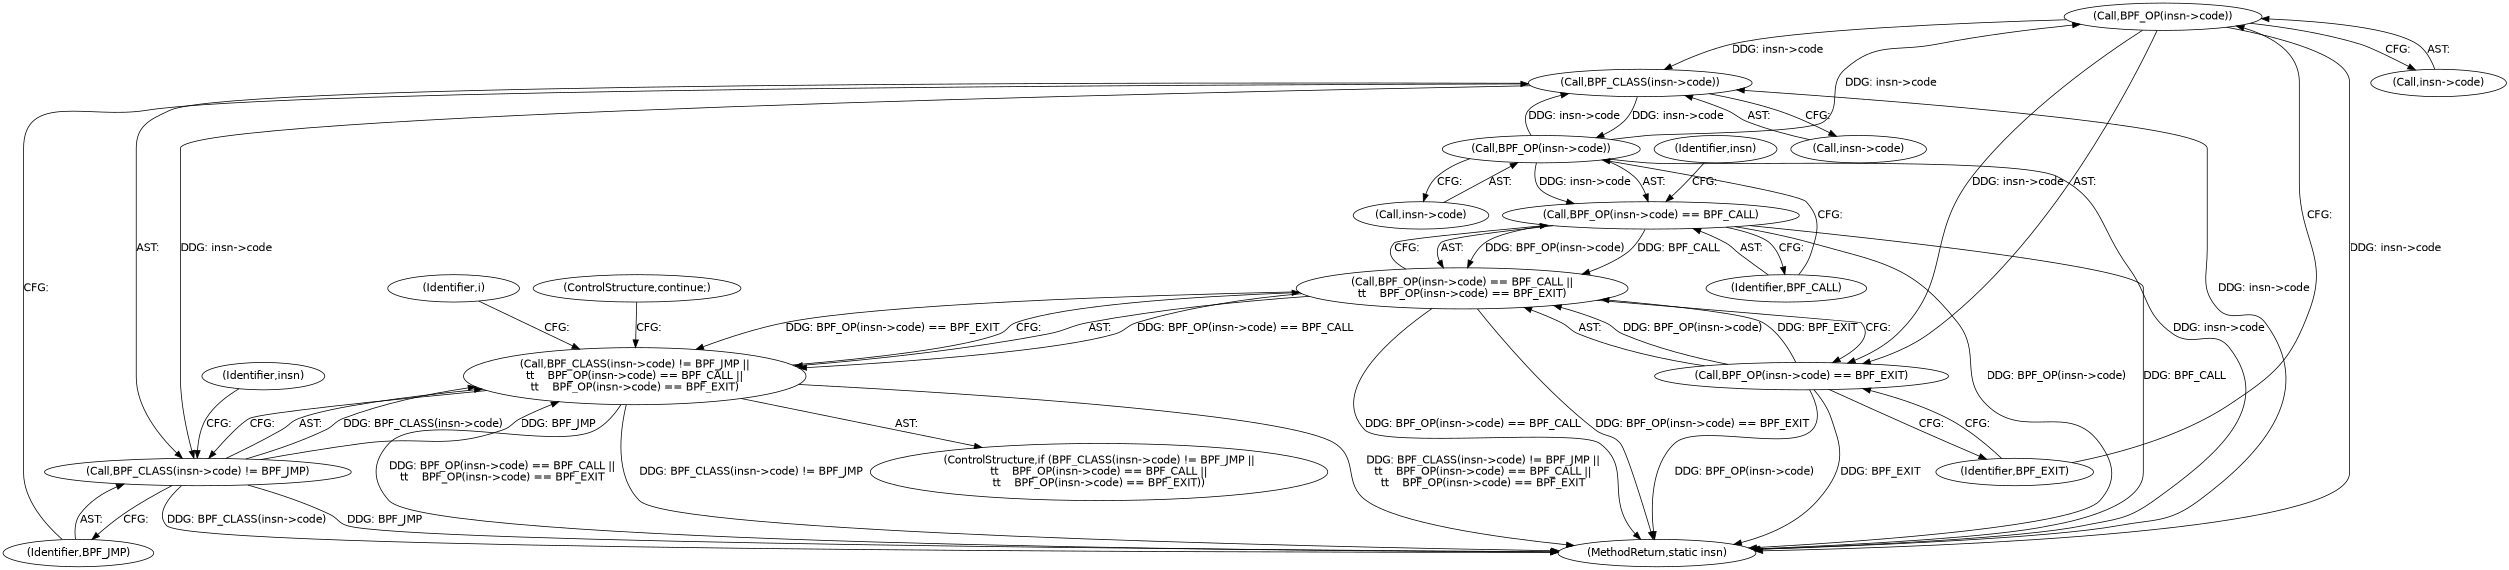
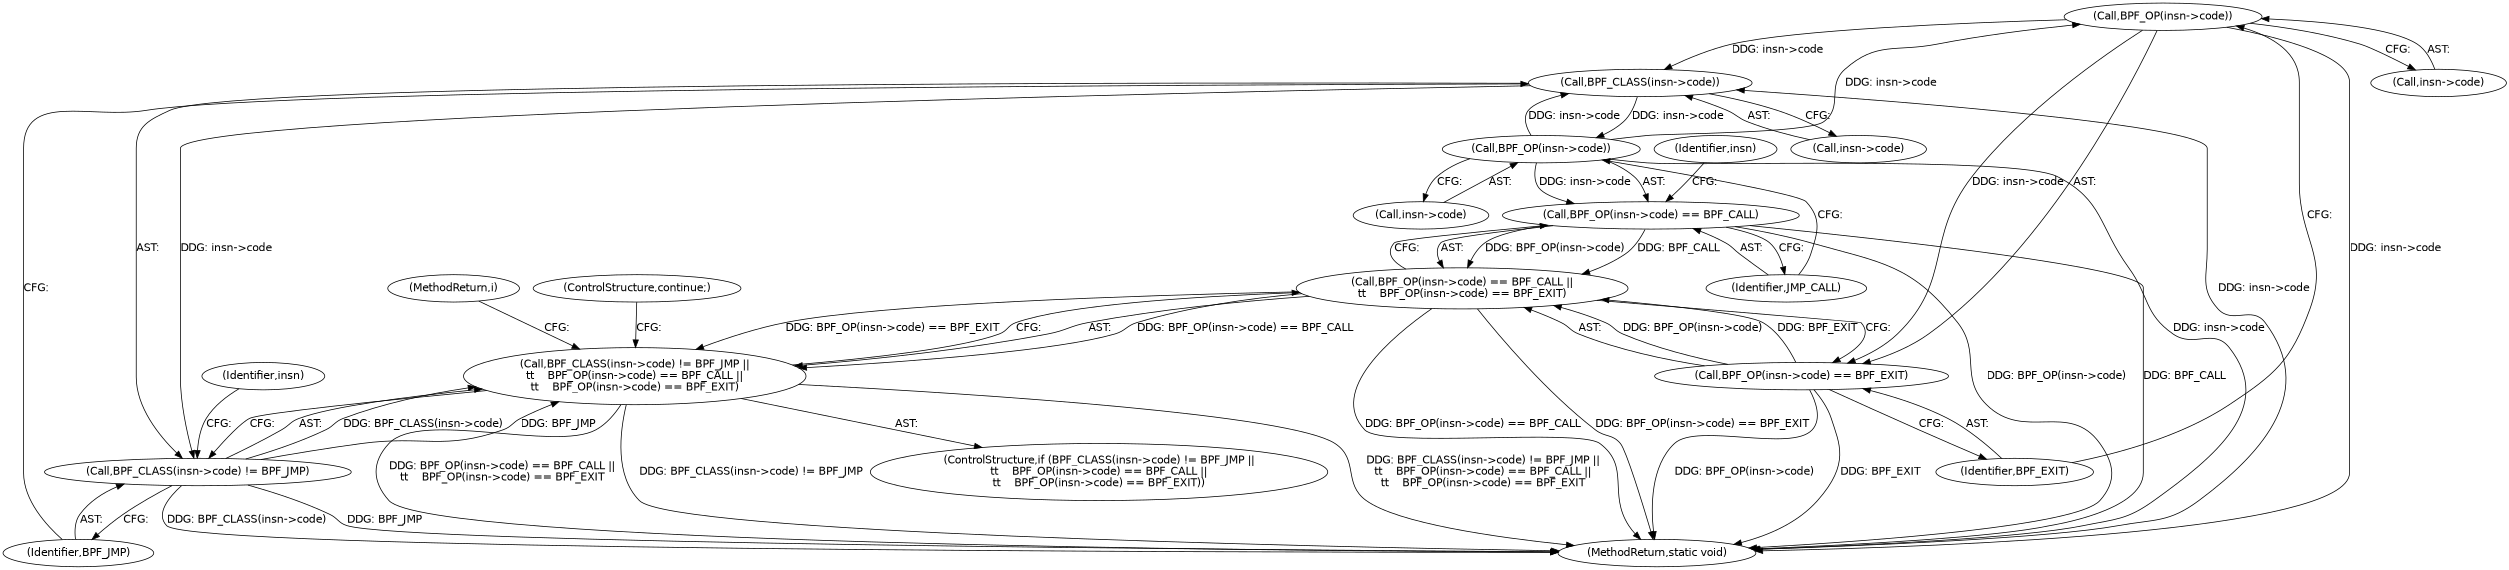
node "(Identifier,i)": label "(Identifier,i)" -> "(MethodReturn,i)"
node "(Identifier,BPF_CALL)": label "(Identifier,BPF_CALL)" -> "(Identifier,JMP_CALL)"
edge "(Identifier,BPF_EXIT)" -> "(Call,BPF_OP(insn->code) == BPF_EXIT)": label "CFG: " -> "AST: "
node "(MethodReturn,static insn)": label "(MethodReturn,static insn)" -> "(MethodReturn,static void)"
